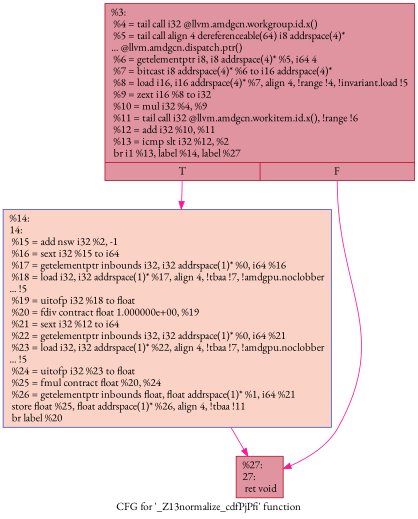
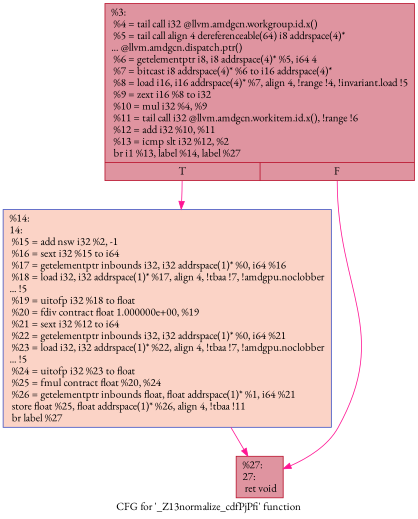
node "%14:": text "br label %20" -> "br label %27"
